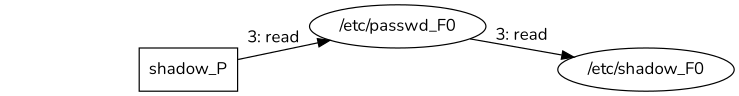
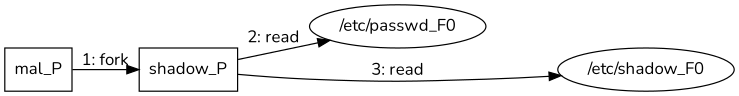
edge "shadow_P" -> "/etc/passwd_F0": label "3: read" -> "2: read"
edge "/etc/passwd_F0" -> "/etc/shadow_F0": now "shadow_P" -> "/etc/shadow_F0"
node "mal_P": added
